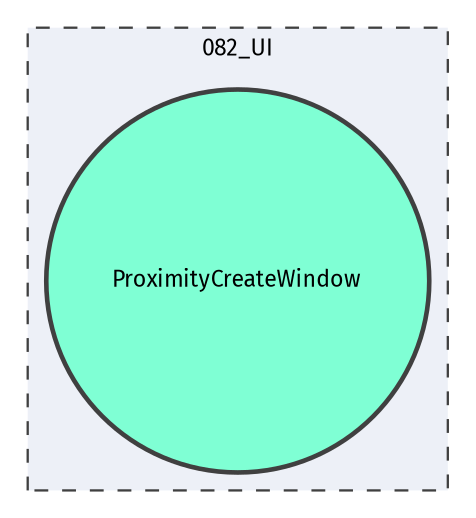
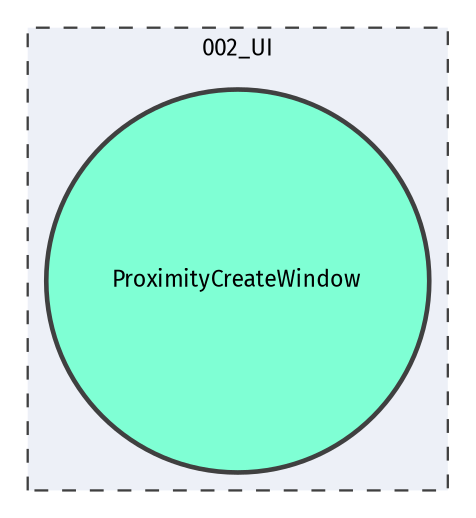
cluster "082_UI": label "082_UI" -> "002_UI"
